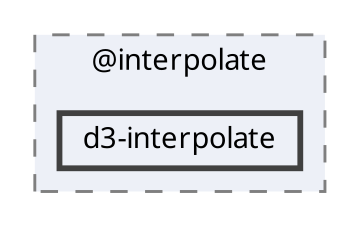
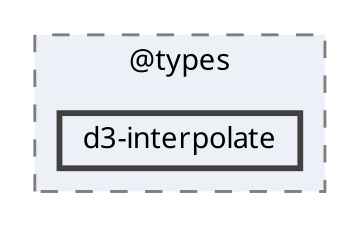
cluster "@interpolate": label "@interpolate" -> "@types"
